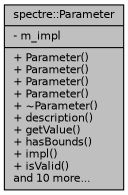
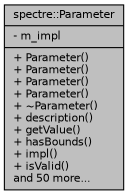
node "spectre::Parameter": text "and 10 more..." -> "and 50 more..."
